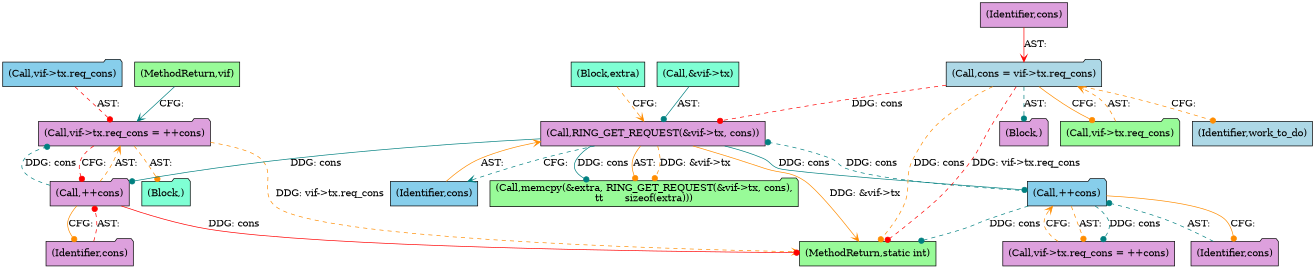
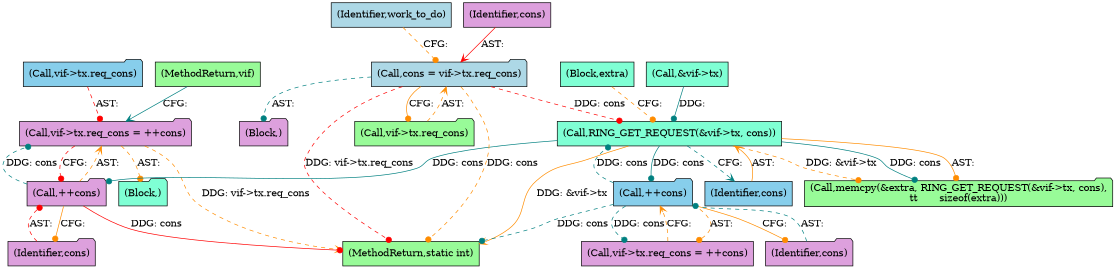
edge "(Block,extra)" -> "(Call,RING_GET_REQUEST(&vif->tx, cons))": arrowhead vee -> dot
edge "(Call,cons = vif->tx.req_cons)" -> "(Identifier,work_to_do)": reversed
edge "(Call,&vif->tx)" -> "(Call,RING_GET_REQUEST(&vif->tx, cons))": label "AST: " -> "DDG: "
node "(Call,RING_GET_REQUEST(&vif->tx, cons))": fillcolor plum -> aquamarine
